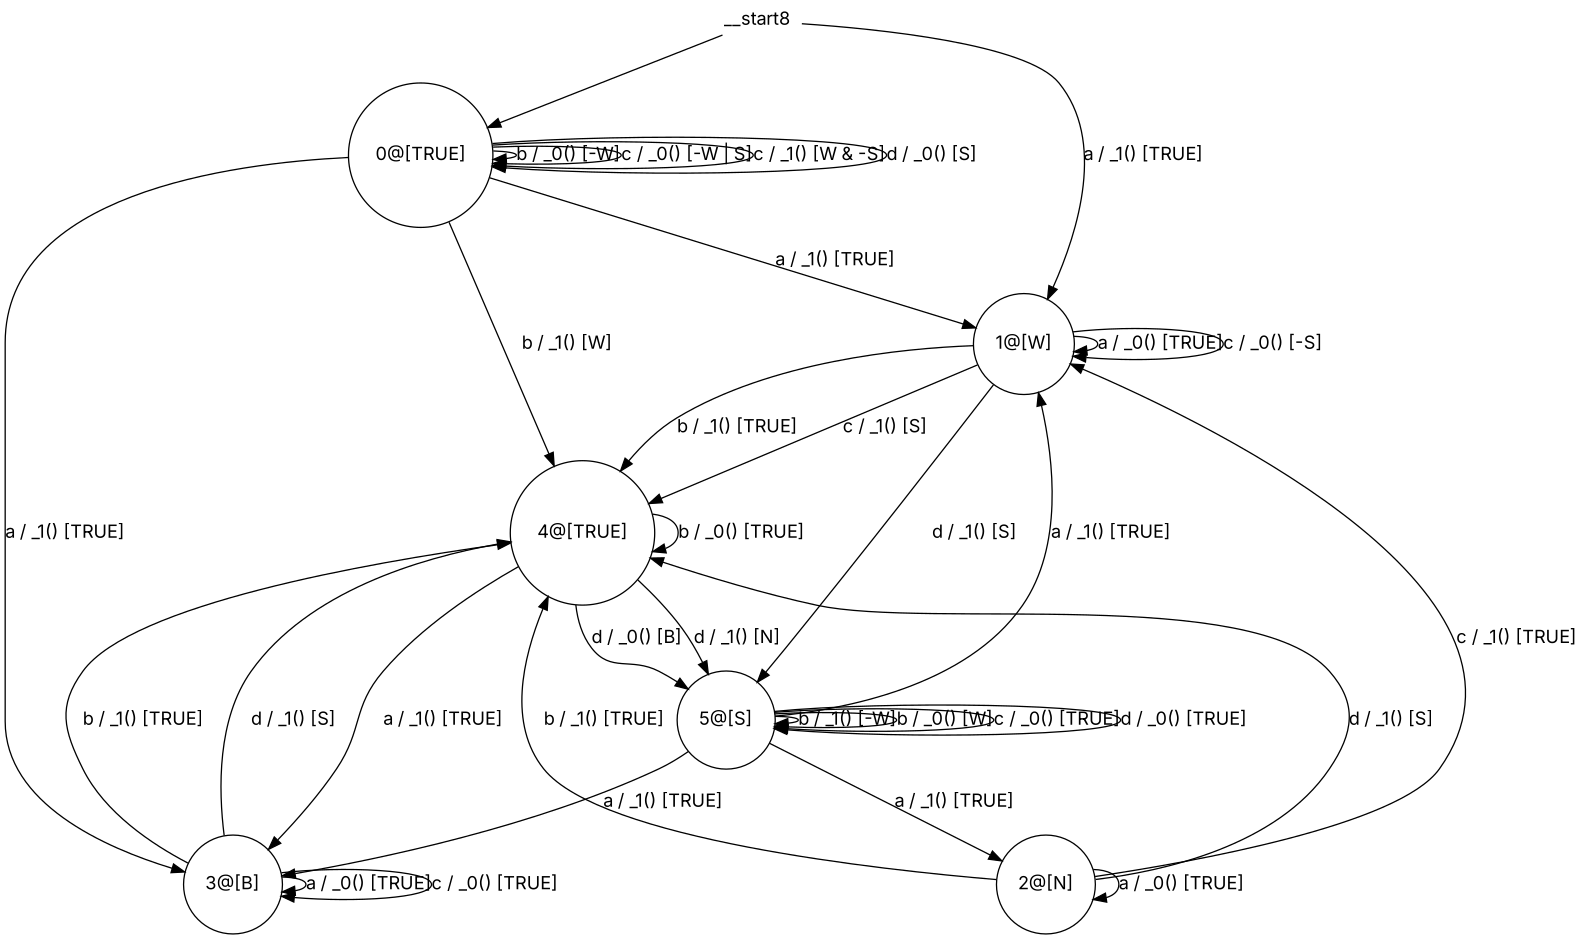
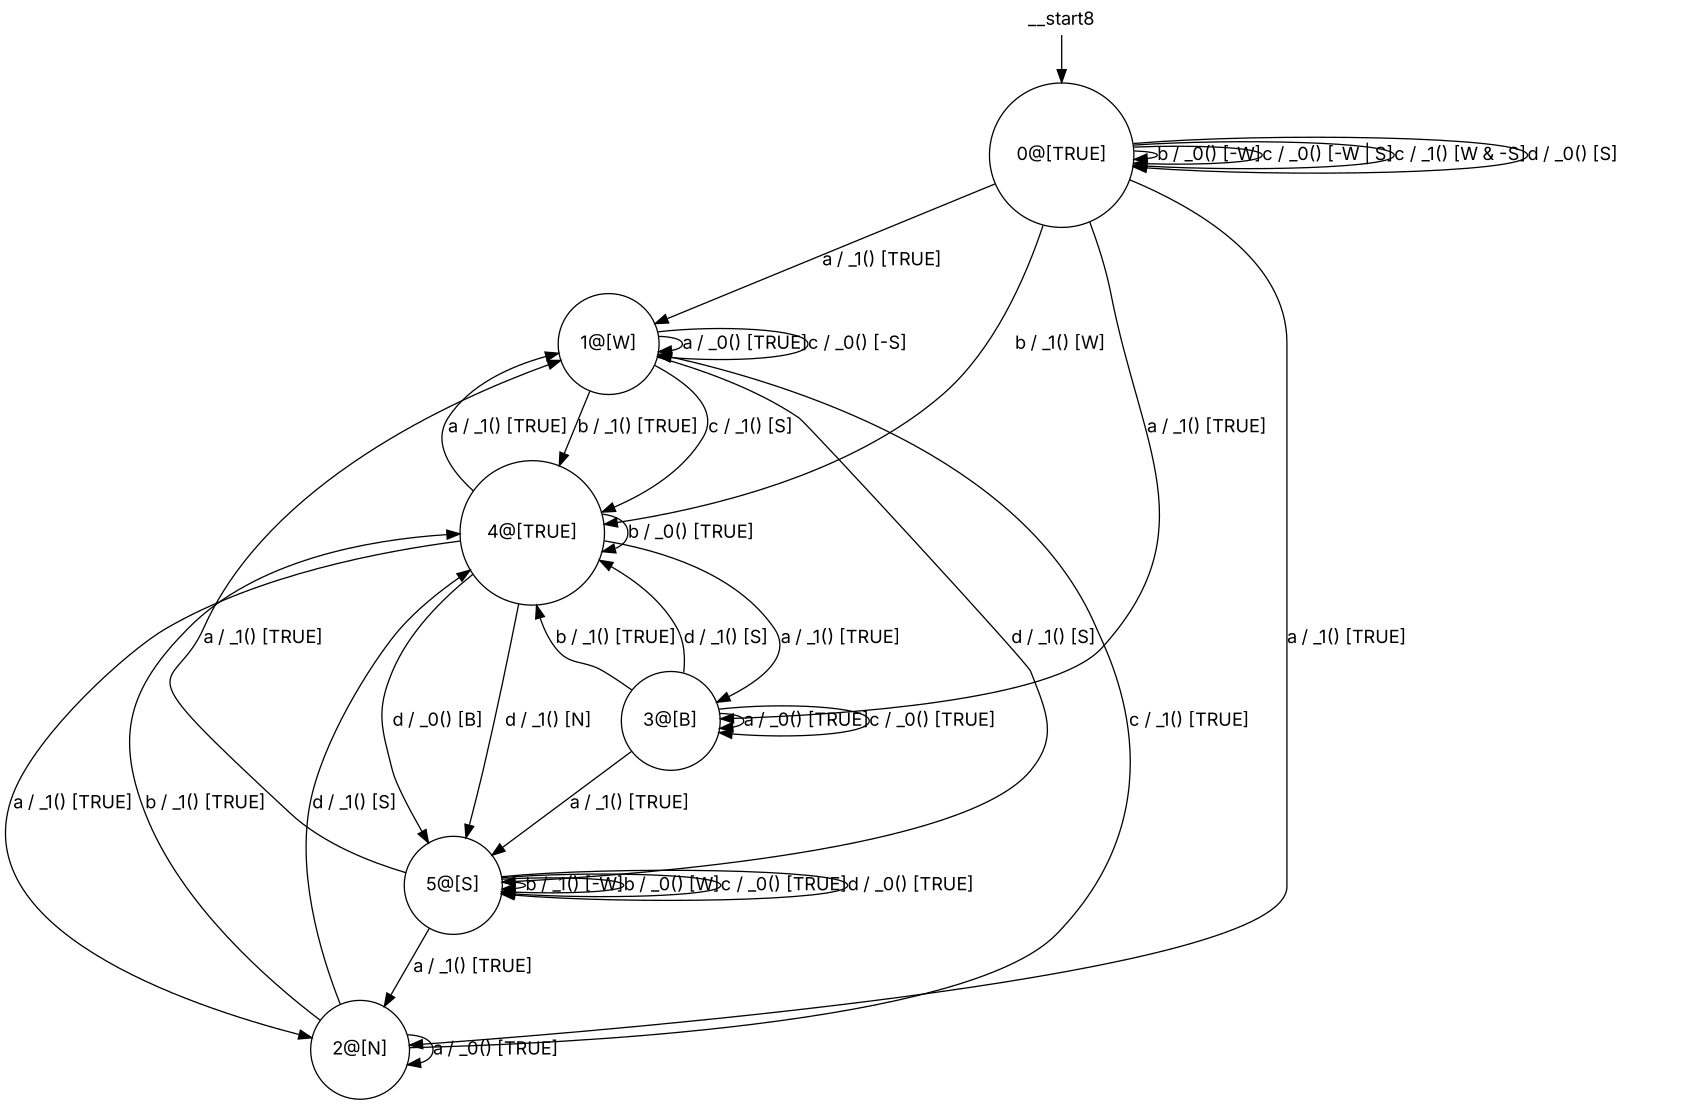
edge "__start8" -> "1@[W]": now "4@[TRUE]" -> "1@[W]"
edge "4@[TRUE]" -> "2@[N]": added, label "a / _1() [TRUE]"
edge "5@[S]" -> "3@[B]": reversed
edge "0@[TRUE]" -> "2@[N]": added, label "a / _1() [TRUE]"
